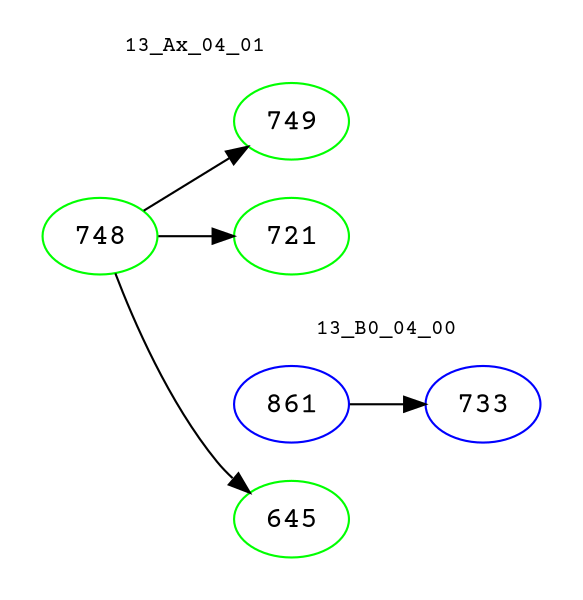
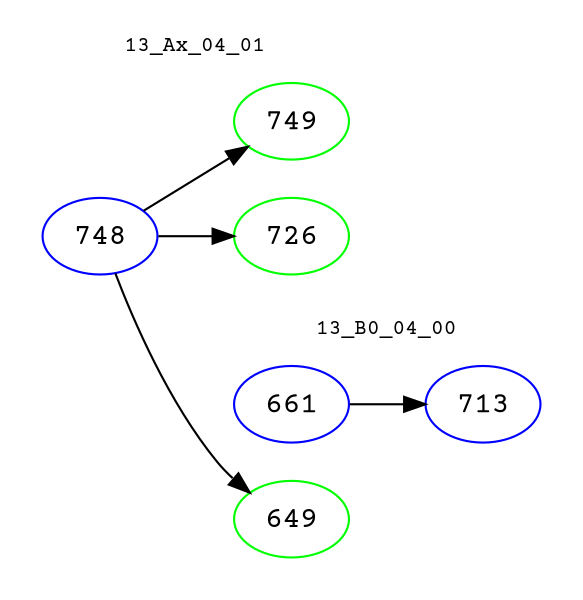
node "748": color green -> blue
node "721": label "721" -> "726"
node "861": label "861" -> "661"
node "733": label "733" -> "713"
node "645": label "645" -> "649"
